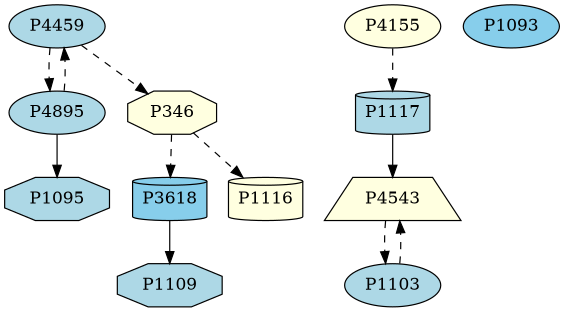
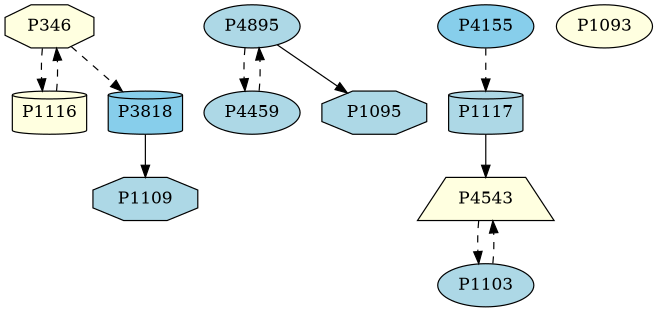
node "P4155": fillcolor lightyellow -> skyblue
node "P1093": fillcolor skyblue -> lightyellow
edge "P4459" -> "P346": now "P1116" -> "P346"
node "P3618": label "P3618" -> "P3818"
